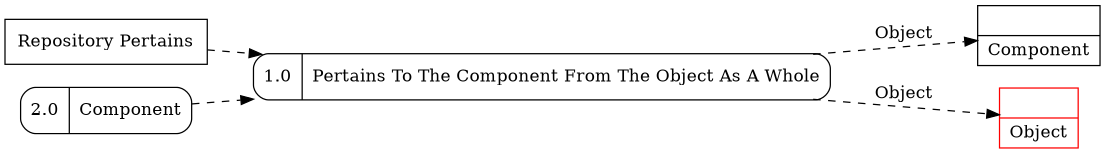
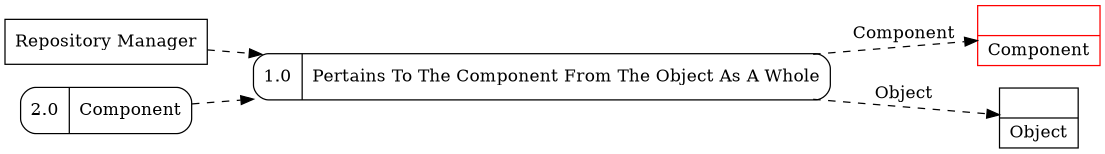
edge "1.0" -> "Component": label "Object" -> "Component"
node "Component": color black -> red
node "Repository Pertains": label "Repository Pertains" -> "Repository Manager"
node "Object": color red -> black
